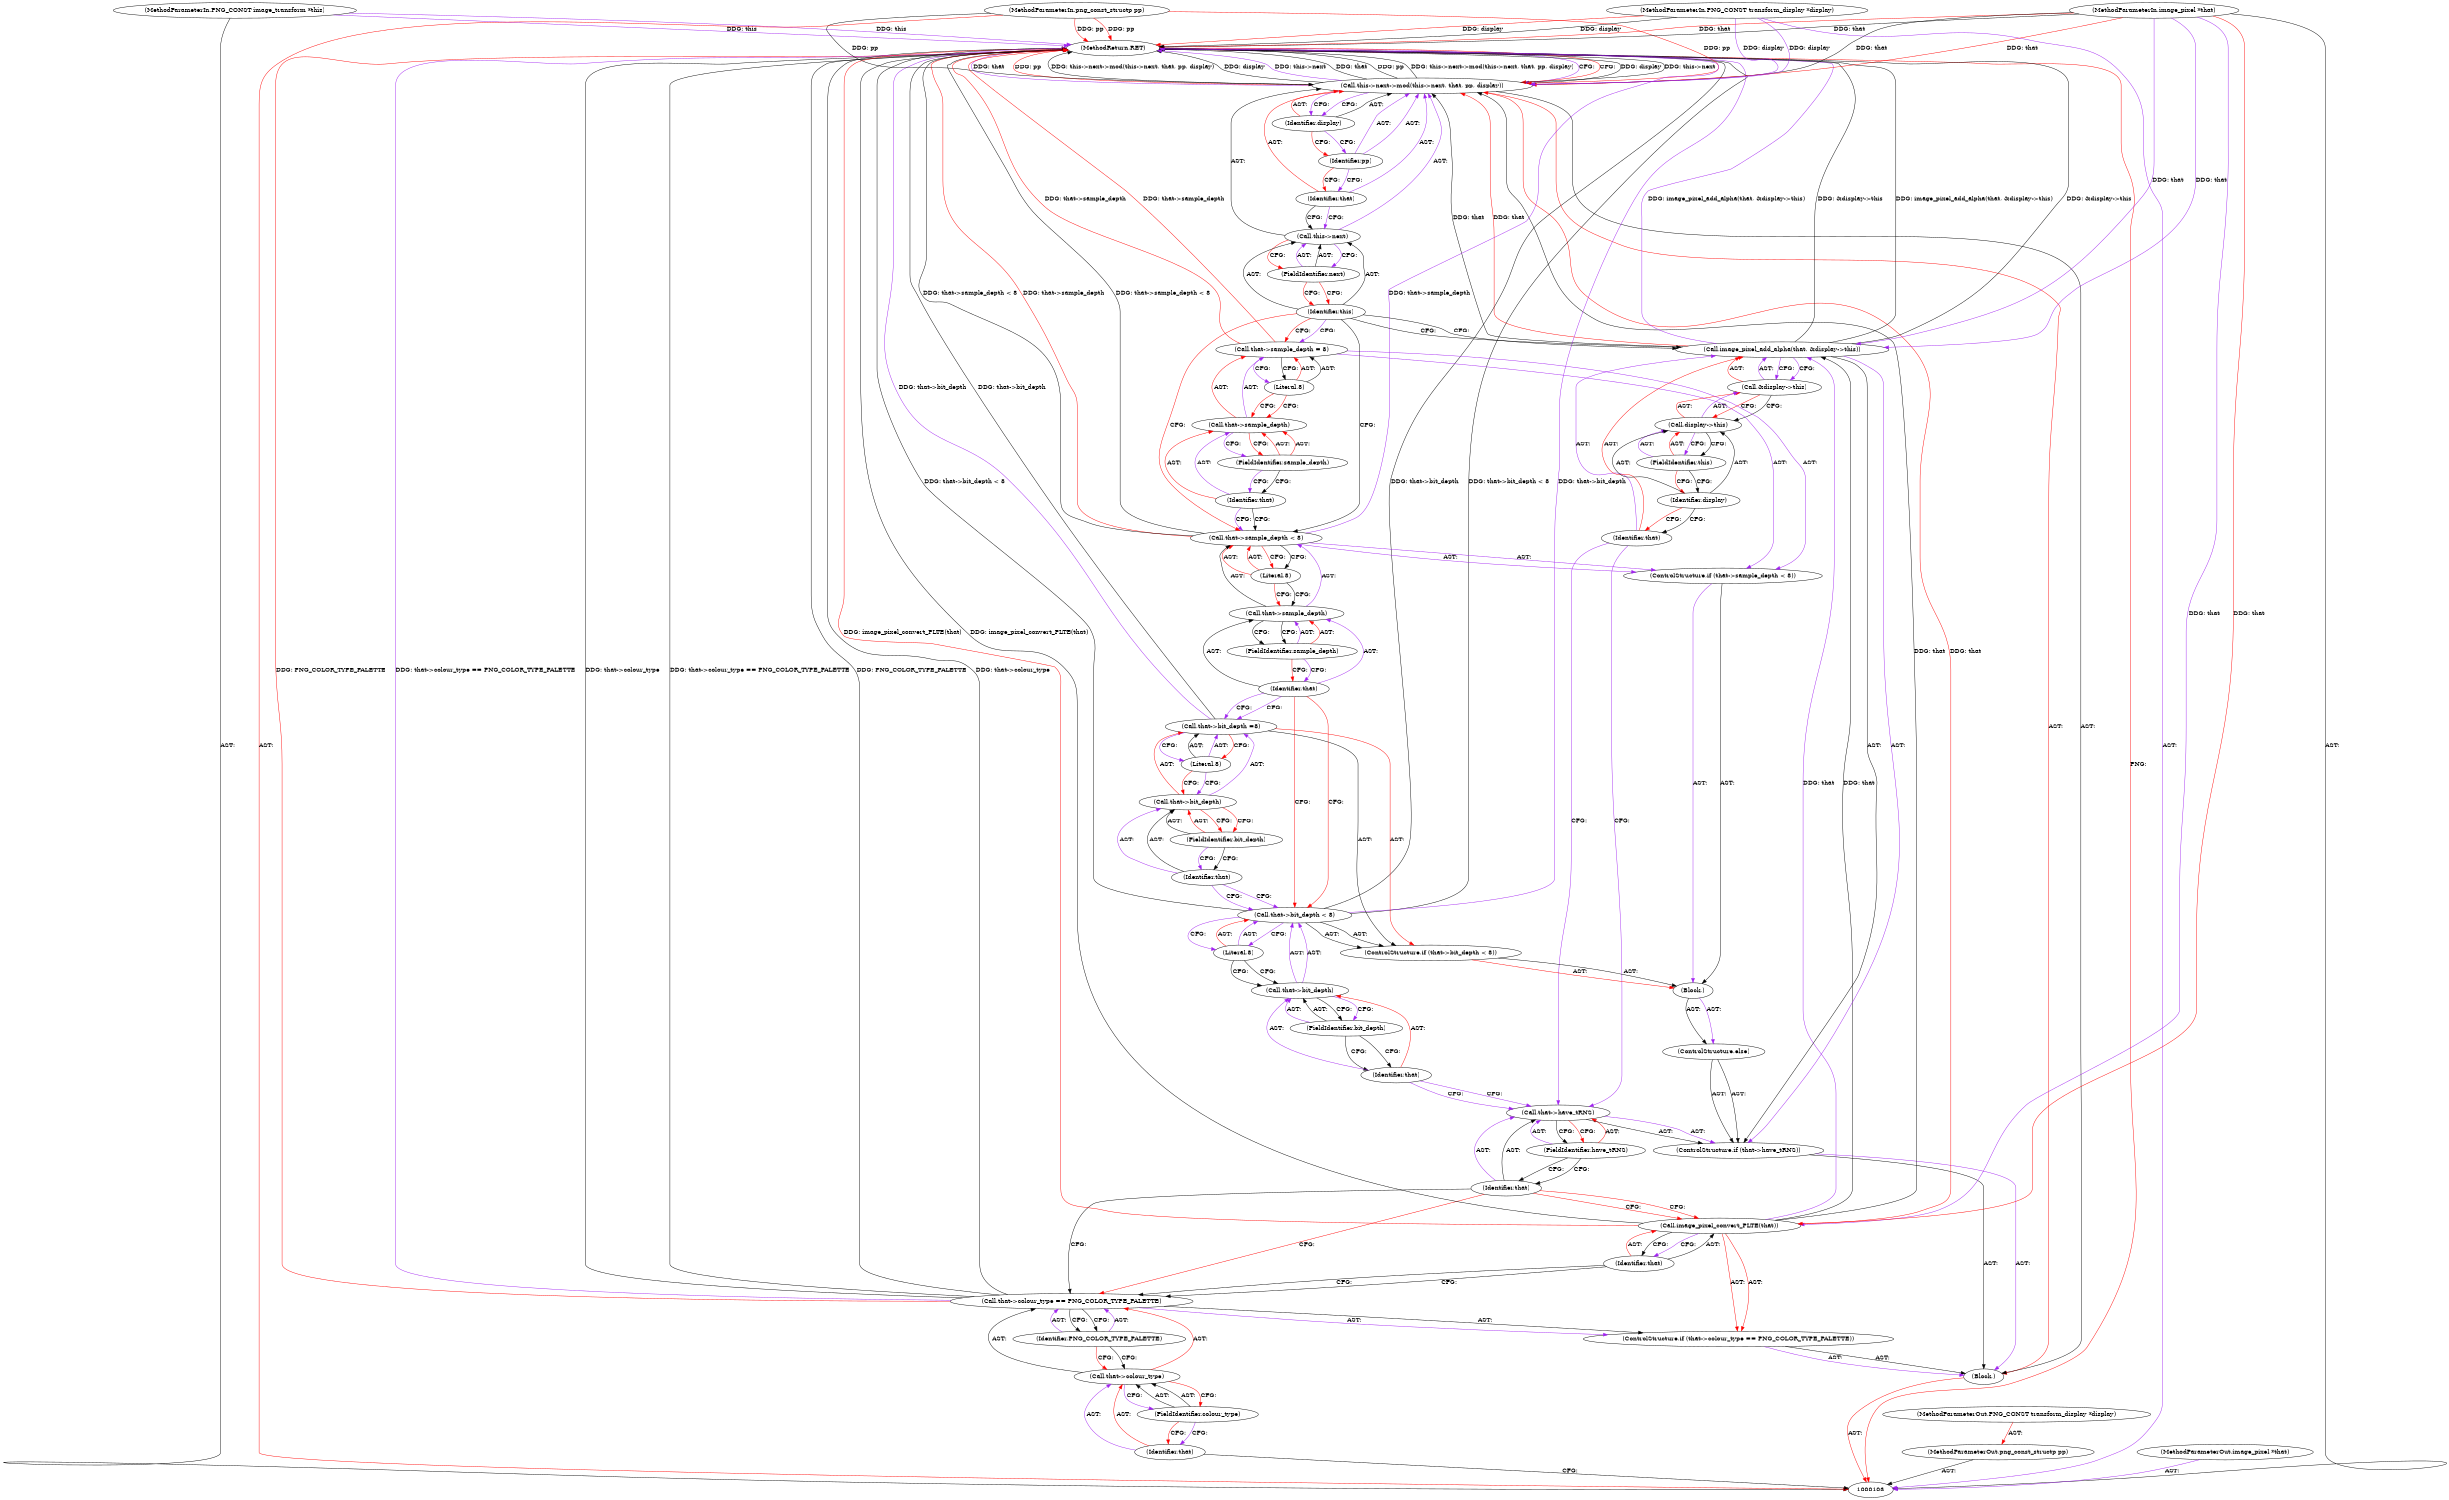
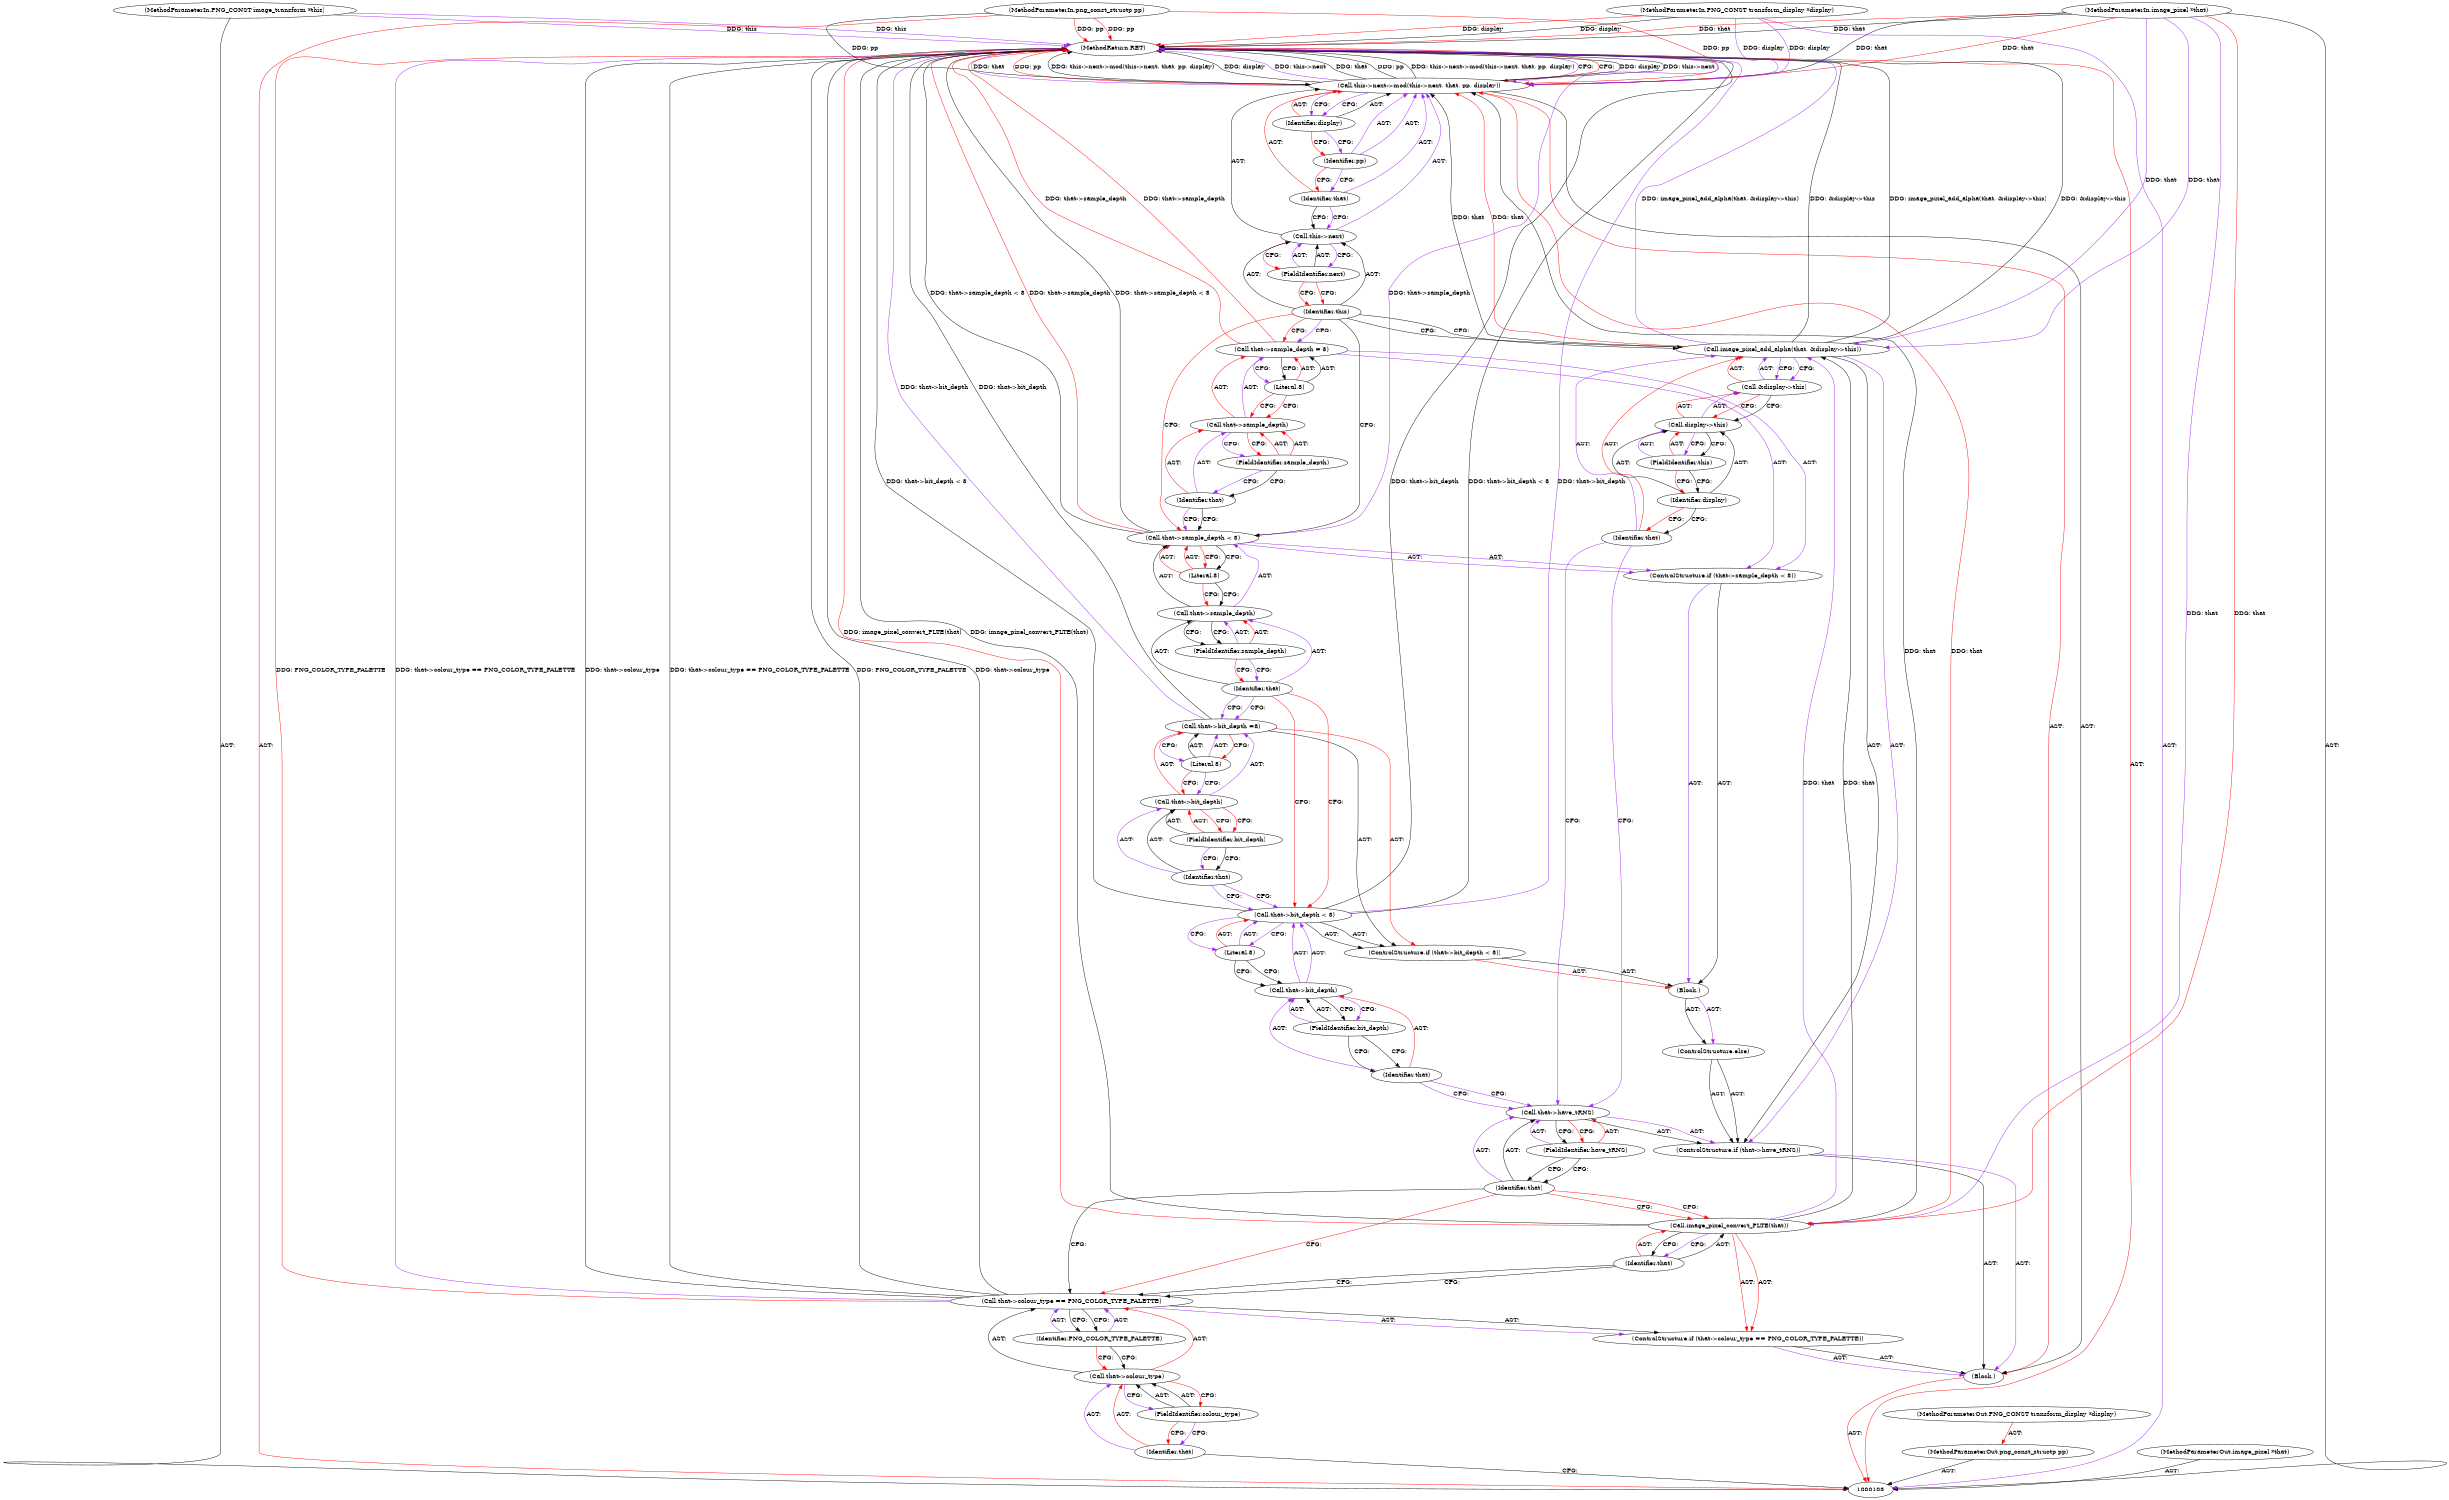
edge "(MethodReturn,RET)" -> "1000103": label "PNG: " -> "AST: "
edge "(MethodParameterOut,image_pixel *that)" -> "1000103": color purple -> black
